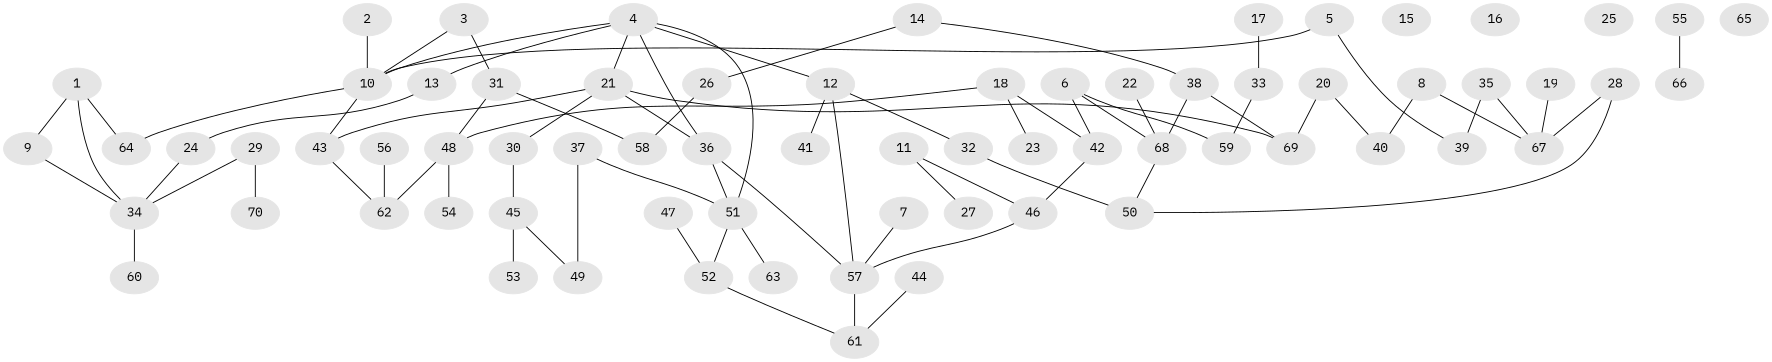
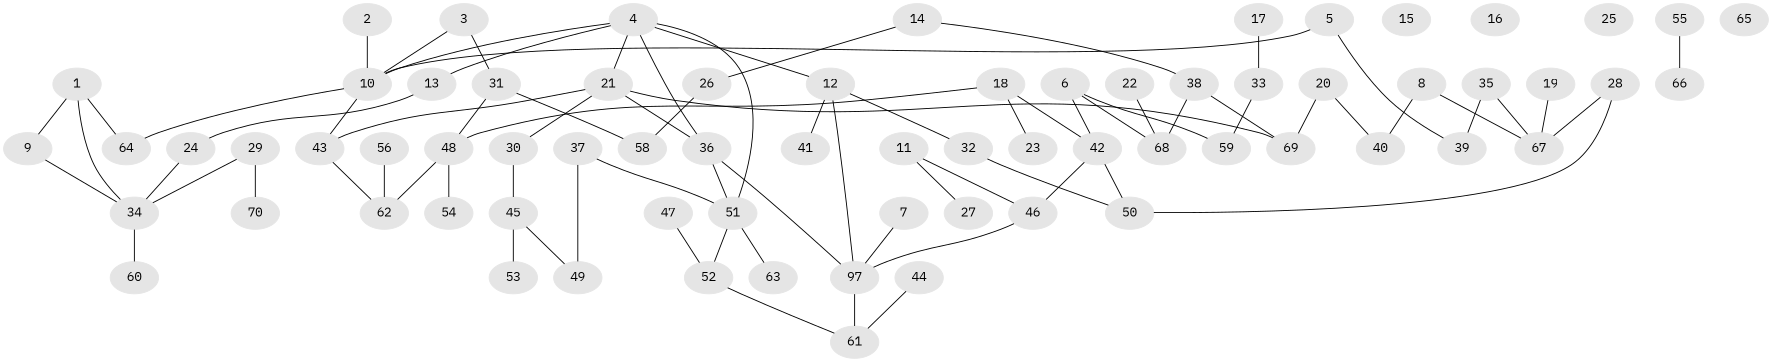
edge "68" -- "50": now "42" -- "50"
node "57": label "57" -> "97"
